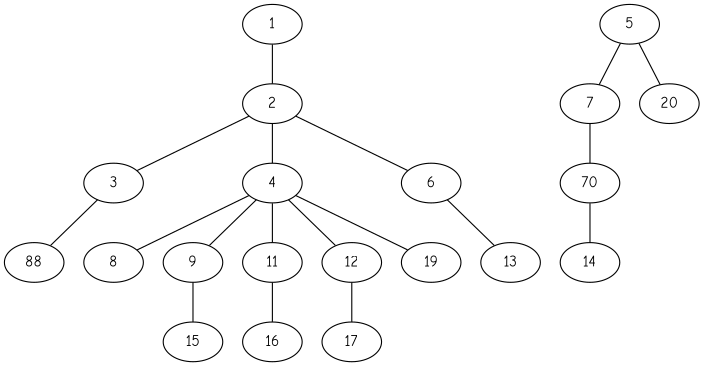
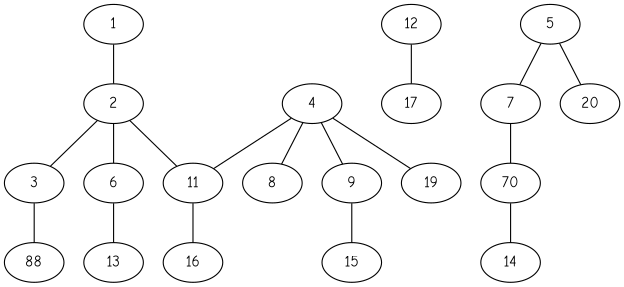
edge "2" -- "4": now "2" -- "11"
edge "4" -- "12": removed
